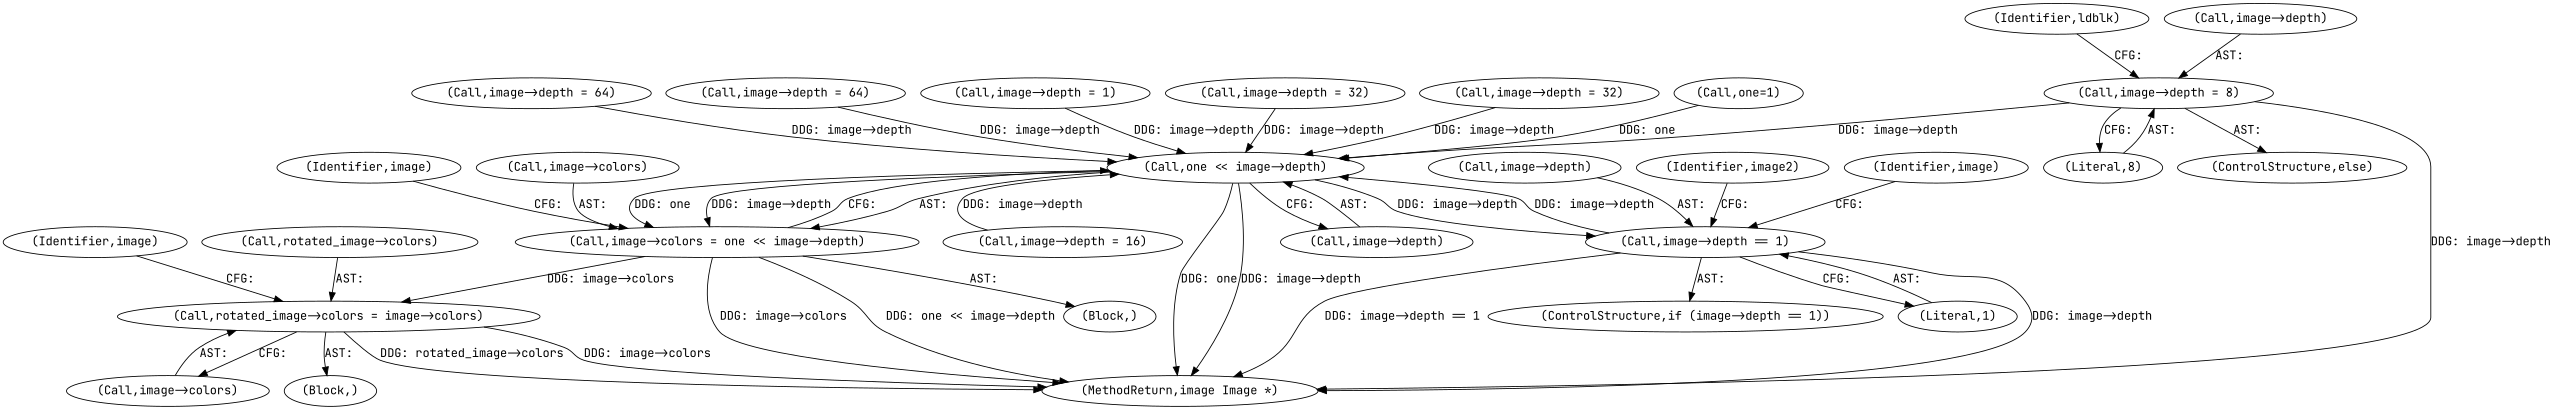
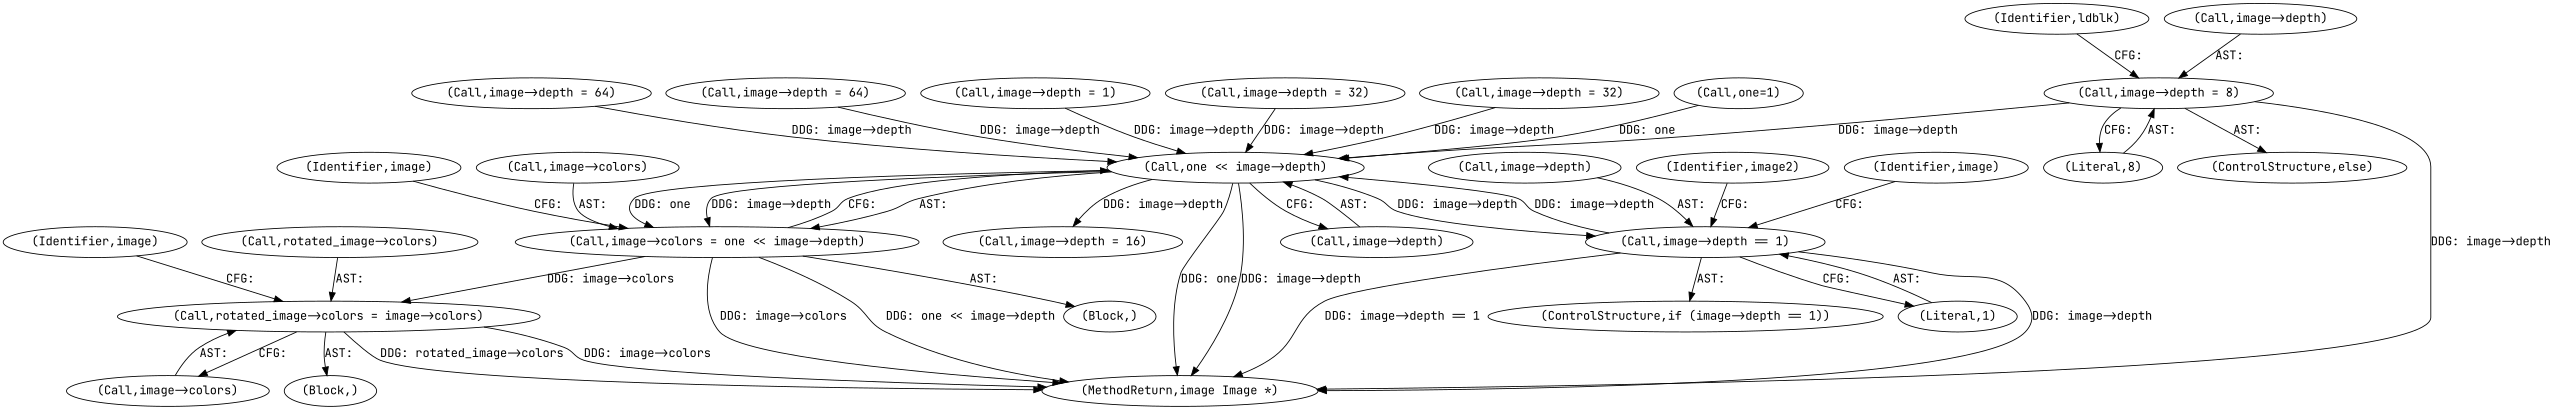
edge "(Call,image->depth = 16)" -> "(Call,one << image->depth)": reversed
